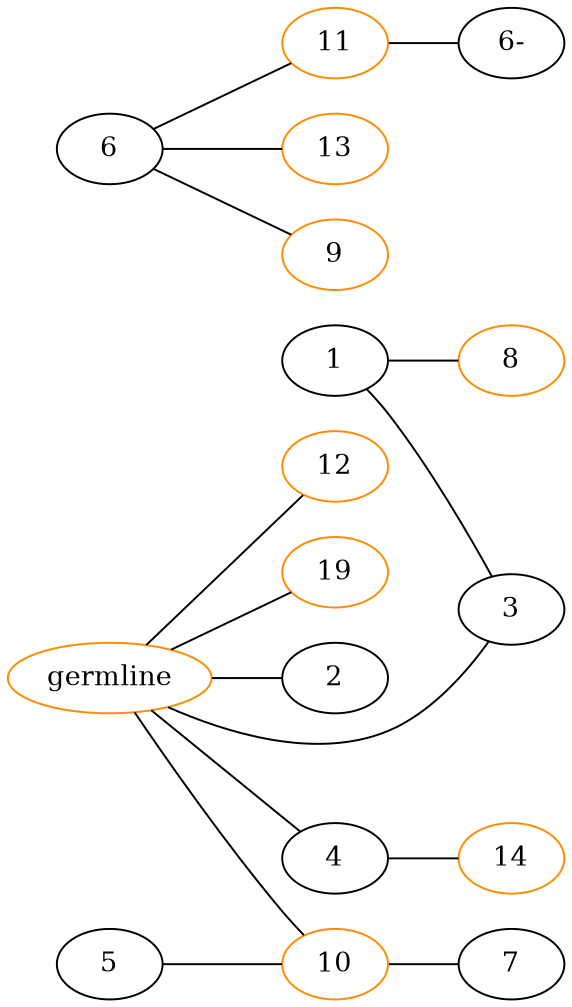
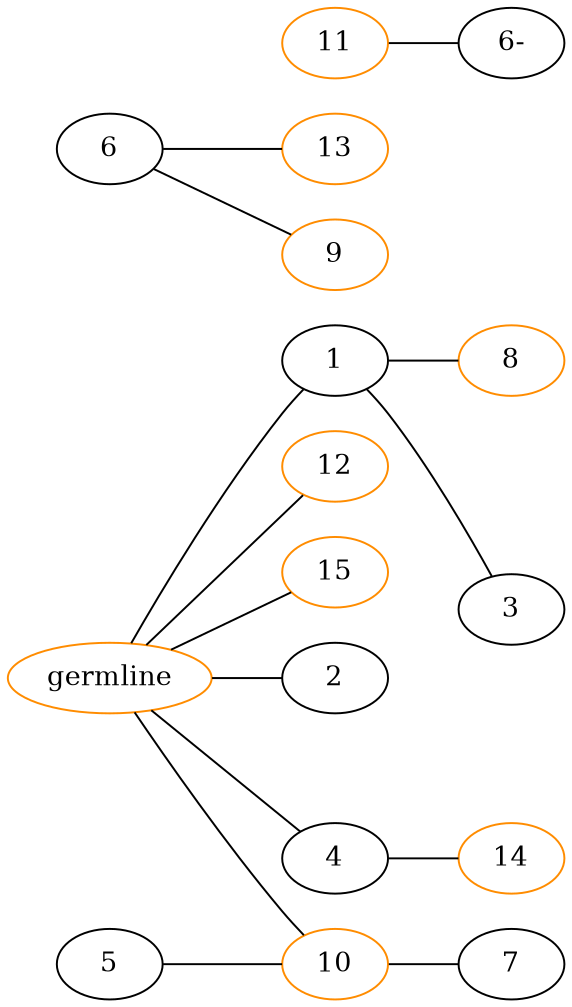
edge "11" -- "6": removed
node "19": label "19" -> "15"
edge "3" -- "germline": now "1" -- "germline"
